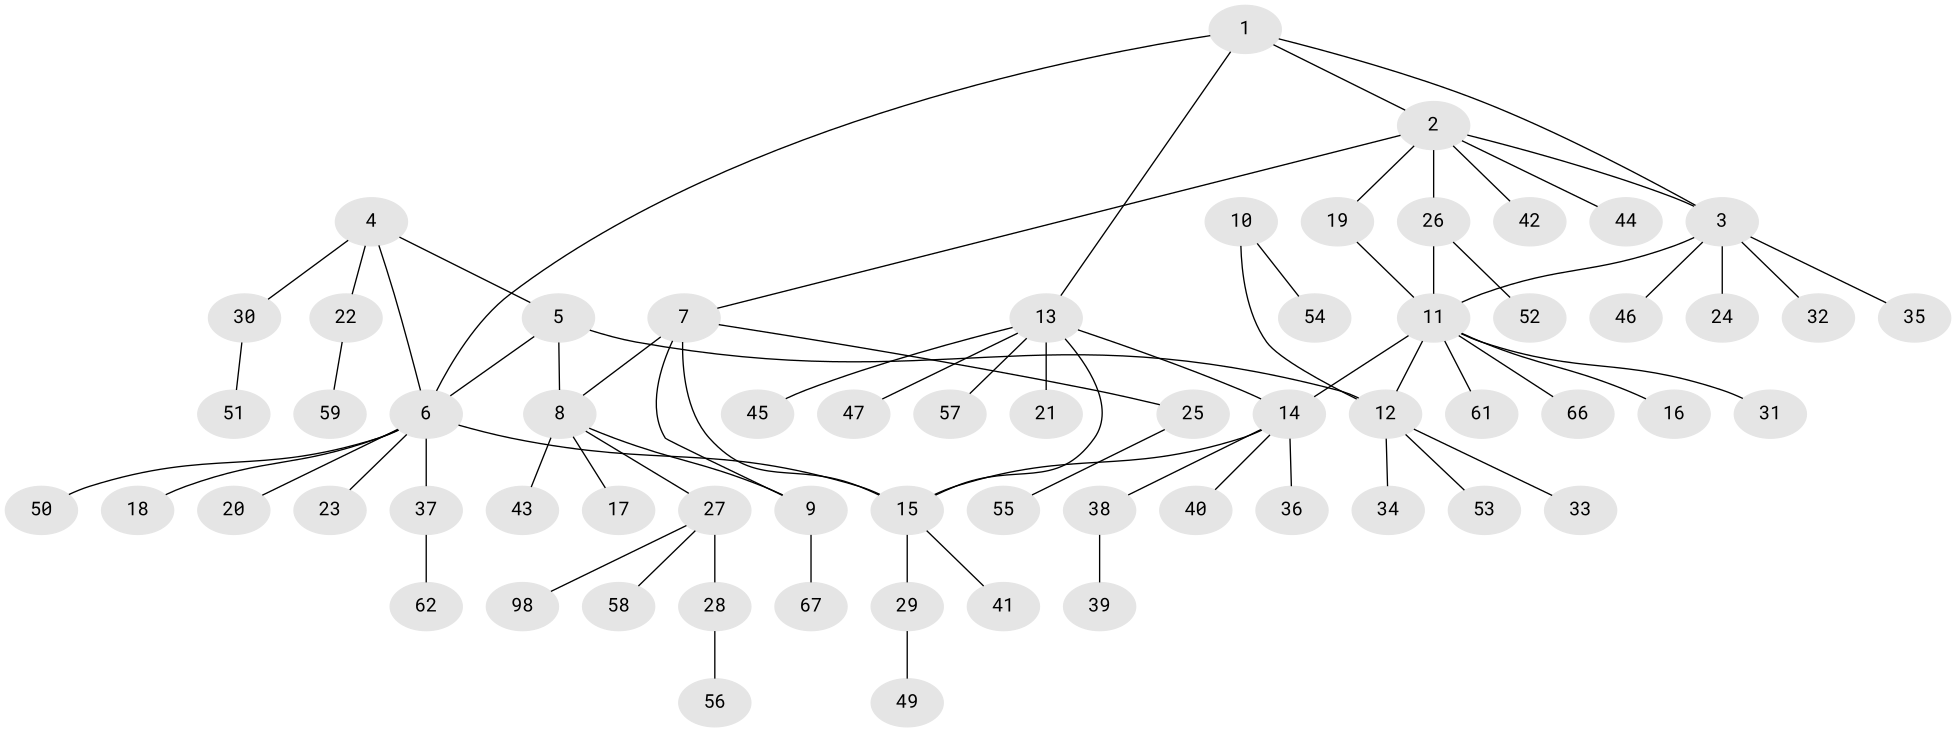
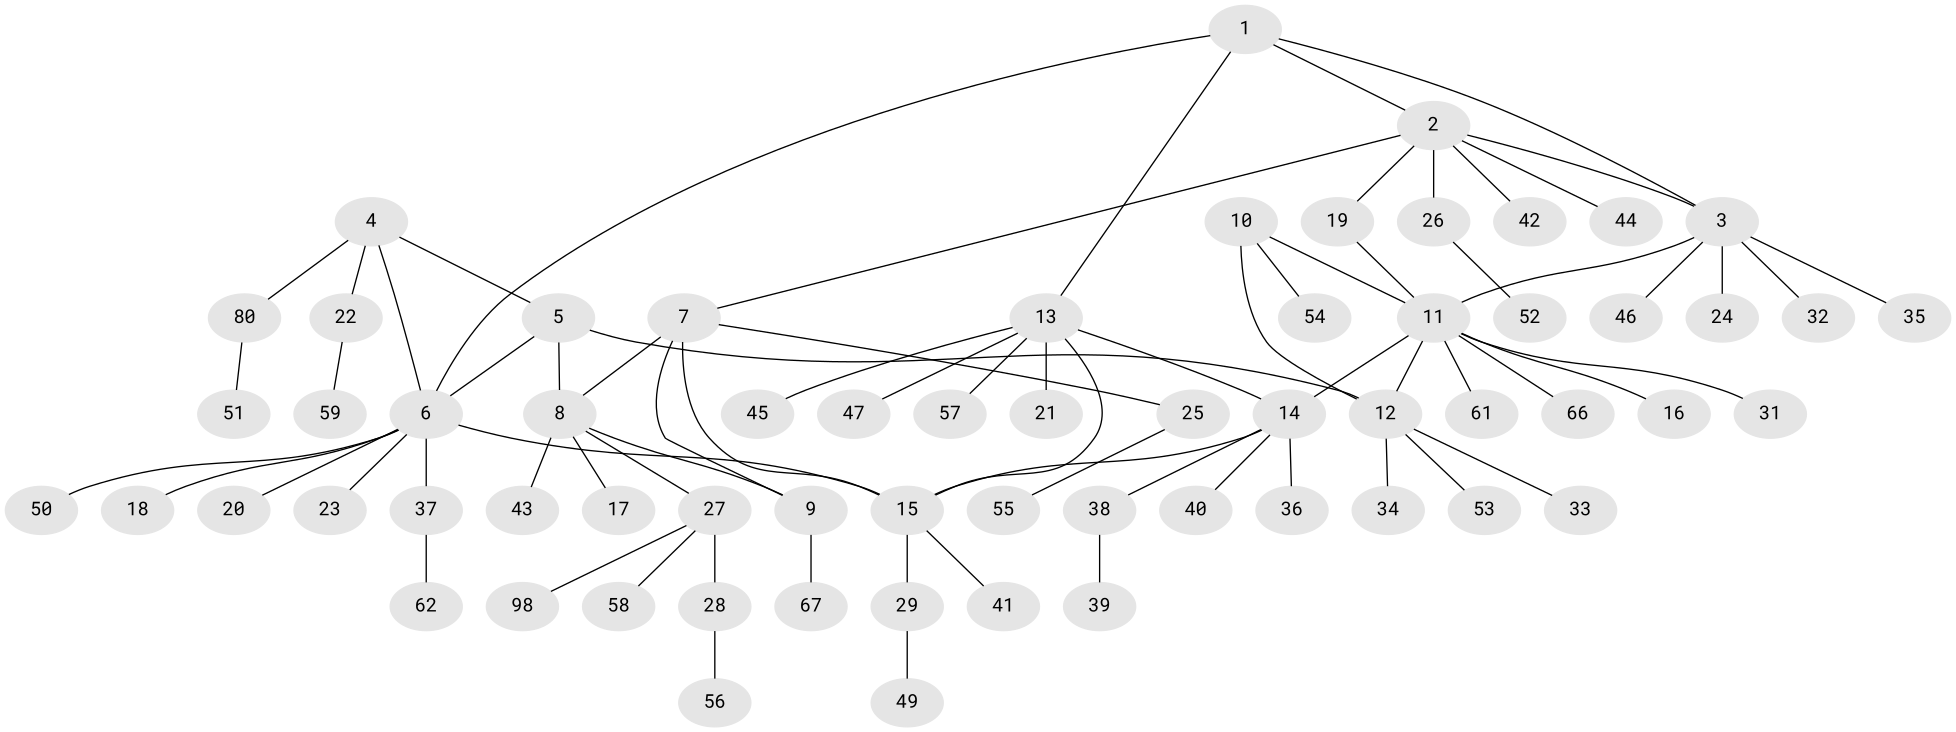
edge "26" -- "11": now "10" -- "11"
node "30": label "30" -> "80"
